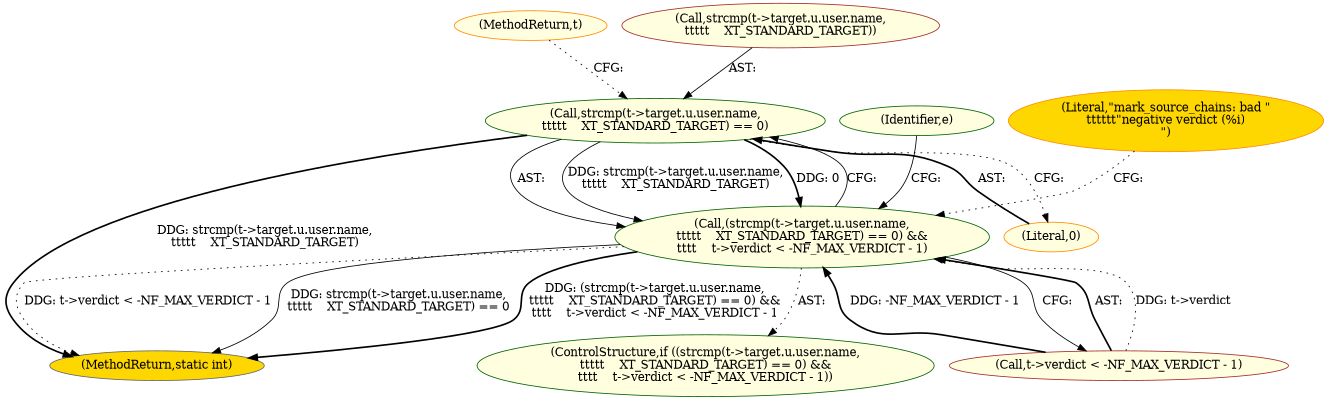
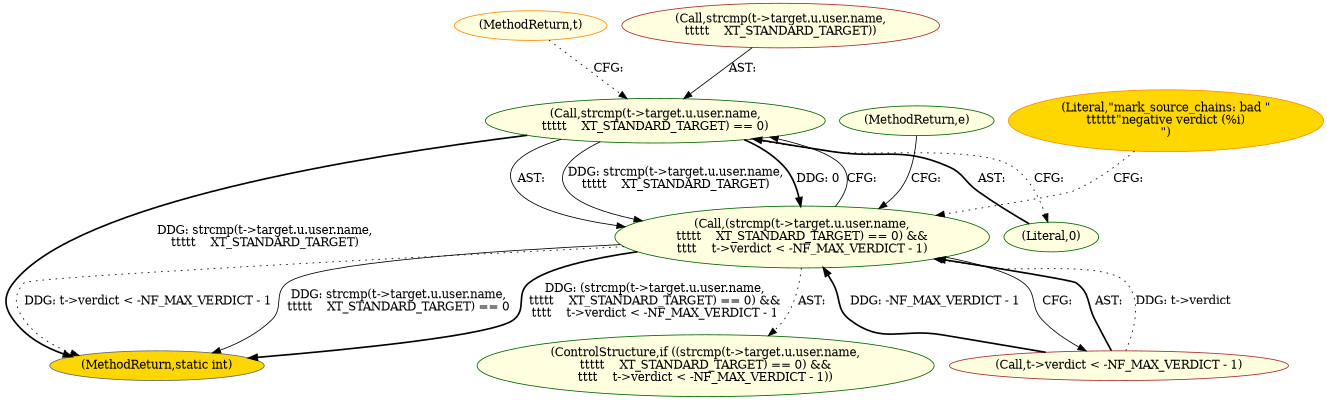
node "(Identifier,e)": label "(Identifier,e)" -> "(MethodReturn,e)"
node "(Literal,0)": color darkorange -> darkgreen
